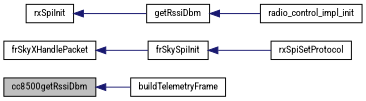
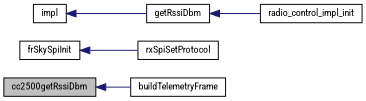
node "rxSpiInit": label "rxSpiInit" -> "impl"
node "frSkyXHandlePacket": removed
node "cc8500getRssiDbm": label "cc8500getRssiDbm" -> "cc2500getRssiDbm"
